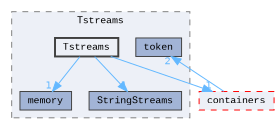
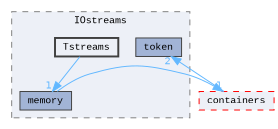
cluster "Tstreams": label "Tstreams" -> "IOstreams"
edge "Tstreams" -> "containers": now "memory" -> "containers"
node "StringStreams": removed
